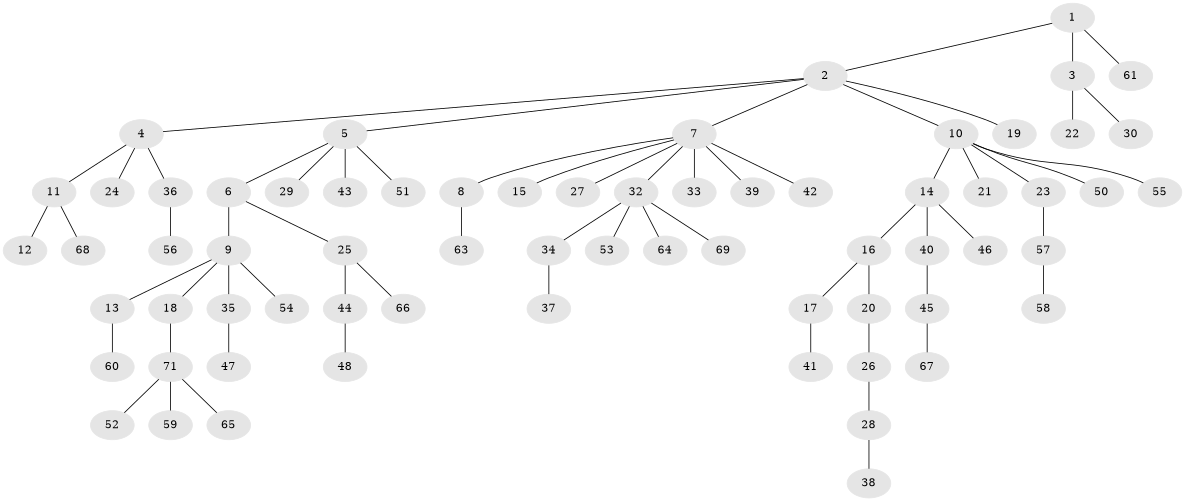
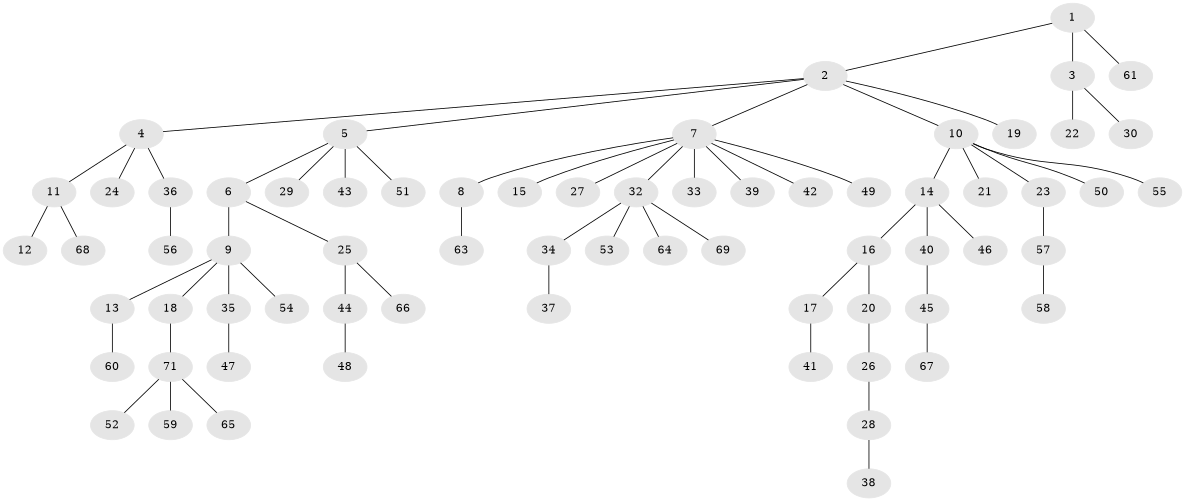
node "49": added
